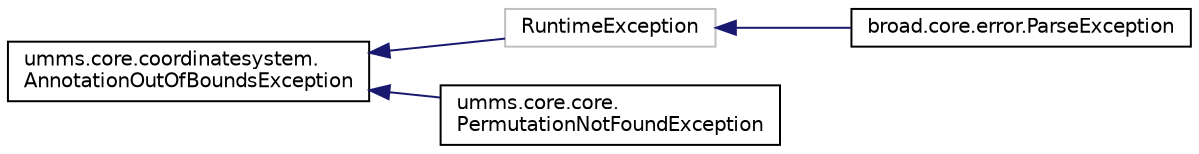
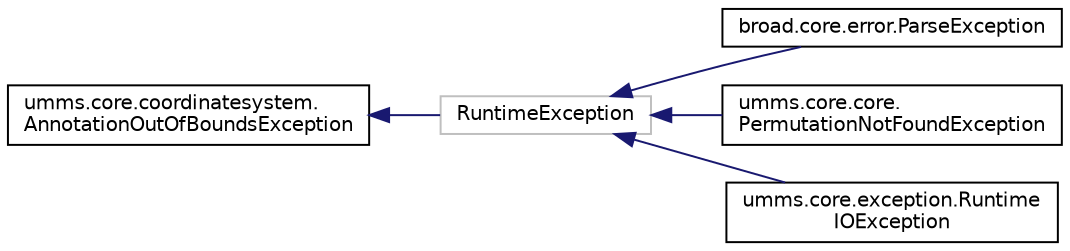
edge "umms.core.core. PermutationNotFoundException" -> "umms.core.coordinatesystem. AnnotationOutOfBoundsException": now "umms.core.core. PermutationNotFoundException" -> "RuntimeException"
node "umms.core.exception.Runtime IOException": added
